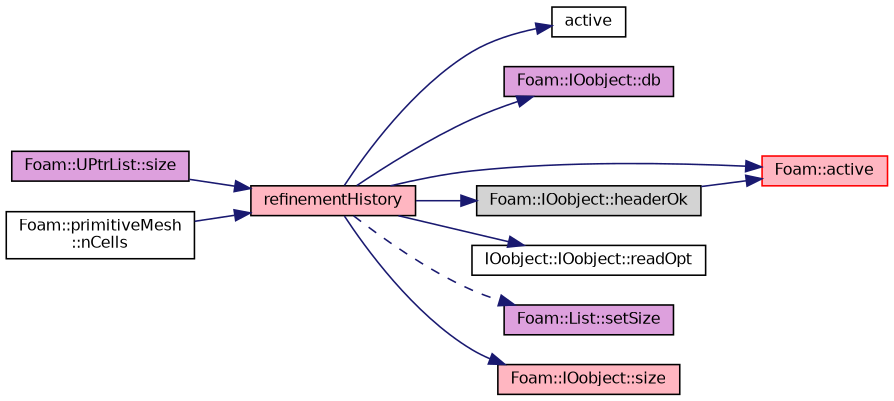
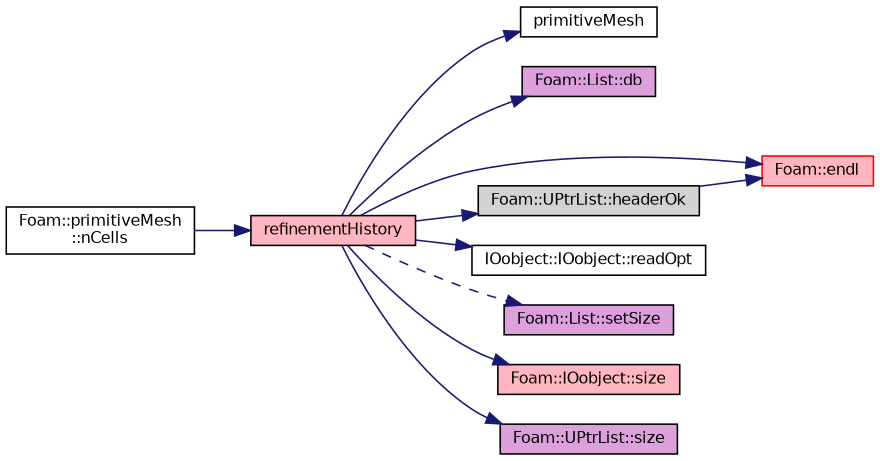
node "active": label "active" -> "primitiveMesh"
node "Foam::IOobject::db": label "Foam::IOobject::db" -> "Foam::List::db"
node "Foam::active": label "Foam::active" -> "Foam::endl"
edge "Foam::UPtrList::size" -> "refinementHistory": reversed
node "Foam::IOobject::headerOk": label "Foam::IOobject::headerOk" -> "Foam::UPtrList::headerOk"
